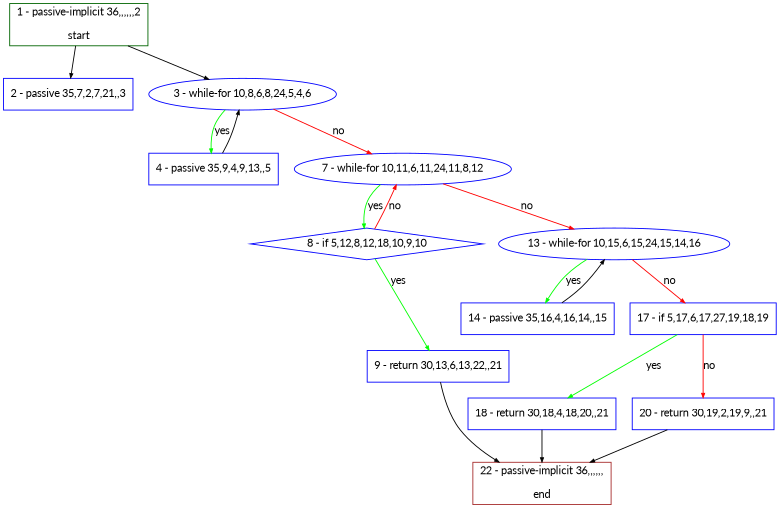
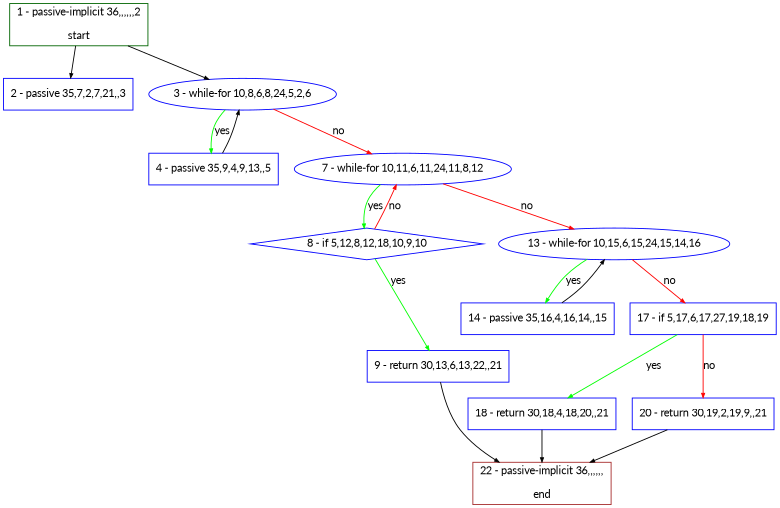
node "3 - while-for 10,8,6,8,24,5,4,6": label "3 - while-for 10,8,6,8,24,5,4,6" -> "3 - while-for 10,8,6,8,24,5,2,6"
